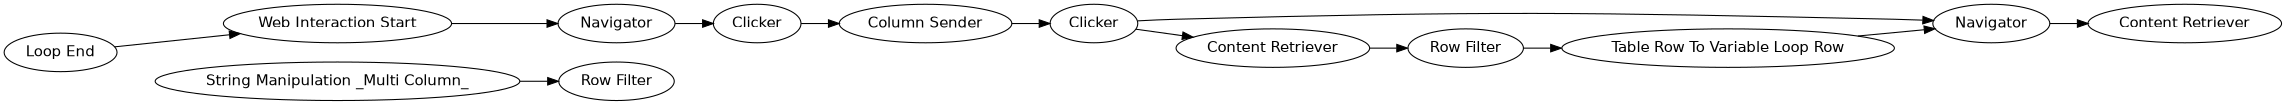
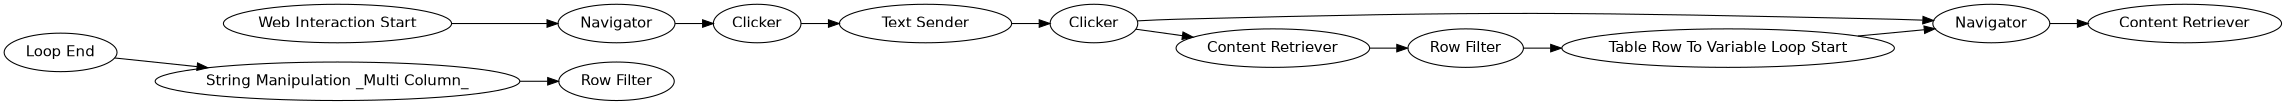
node "Column Sender": label "Column Sender" -> "Text Sender"
edge "Loop End" -> "Web Interaction Start": now "Loop End" -> "String Manipulation _Multi Column_"
node "Table Row To Variable Loop Row": label "Table Row To Variable Loop Row" -> "Table Row To Variable Loop Start"
